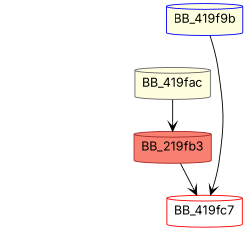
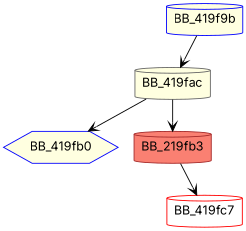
edge "BB_419f9b" -> "BB_419fc7": now "BB_419f9b" -> "BB_419fac"
node "BB_419fb0": added
